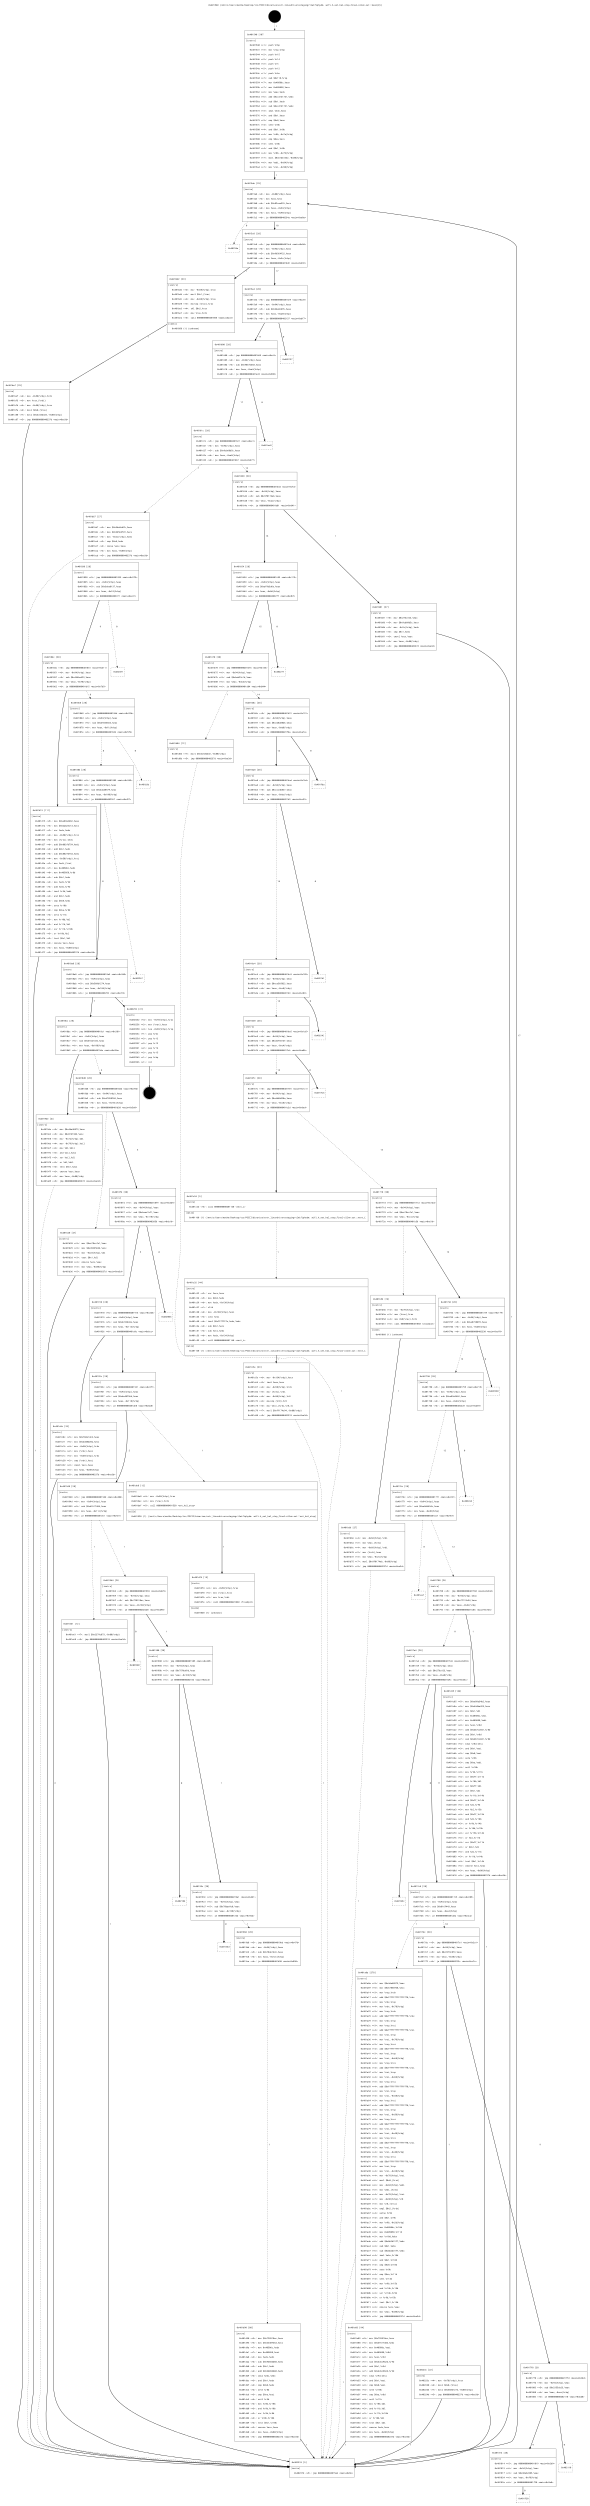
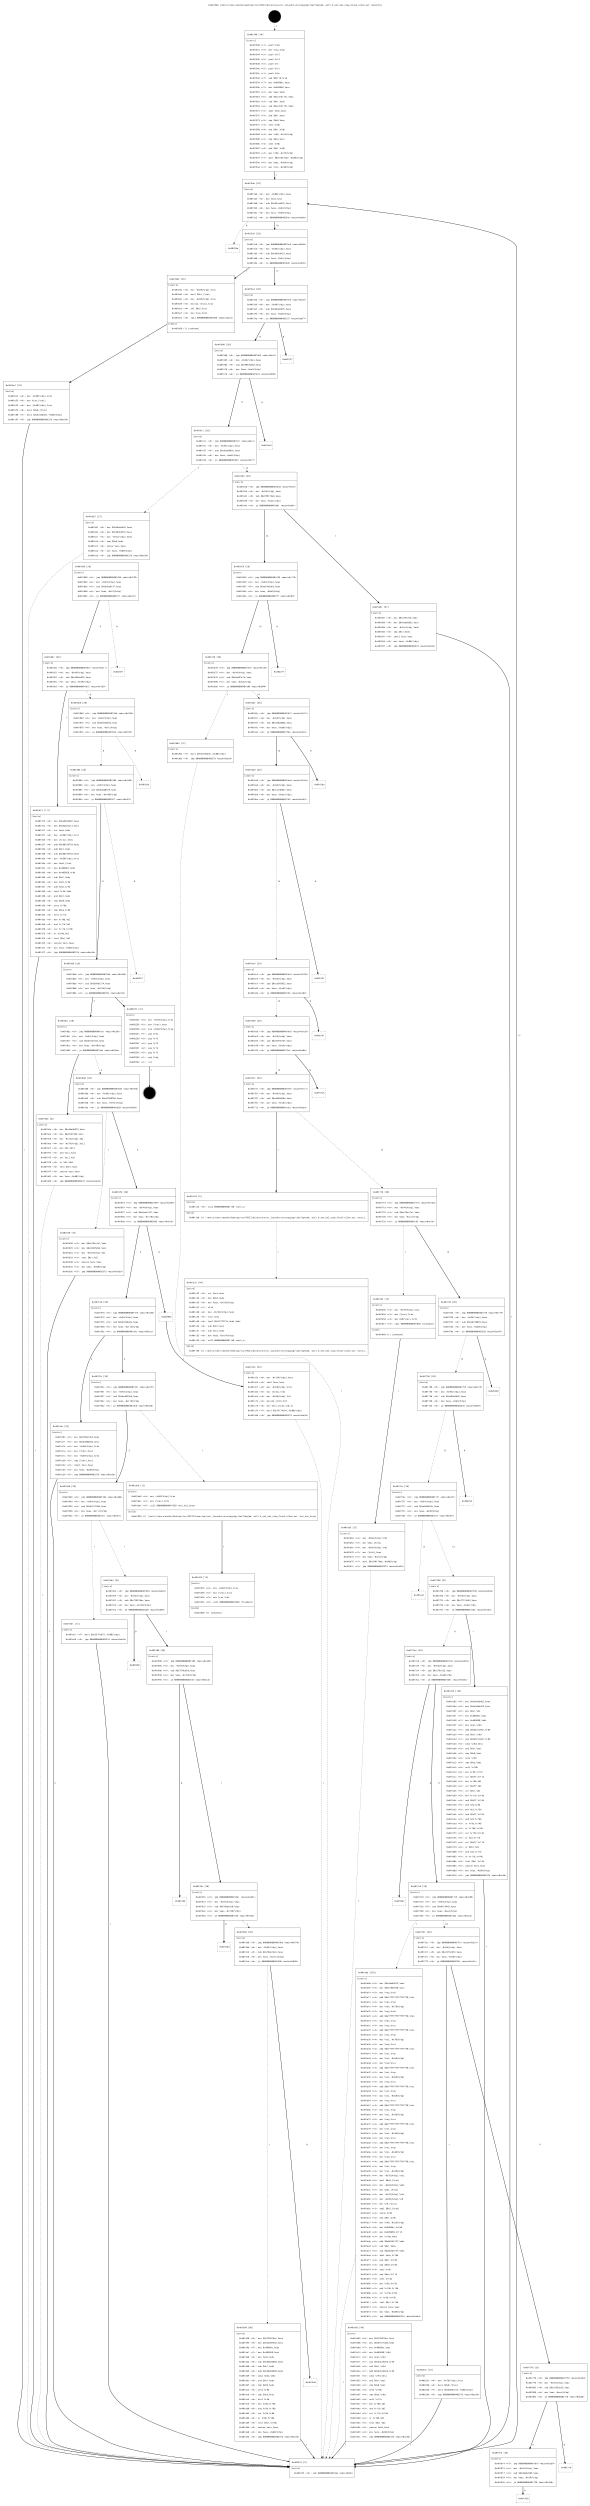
edge "0x401c32 [44]" -> "0x401c5e [39]": now "0x402056" -> "0x401c5e [39]"
node "0x4019d4": added
